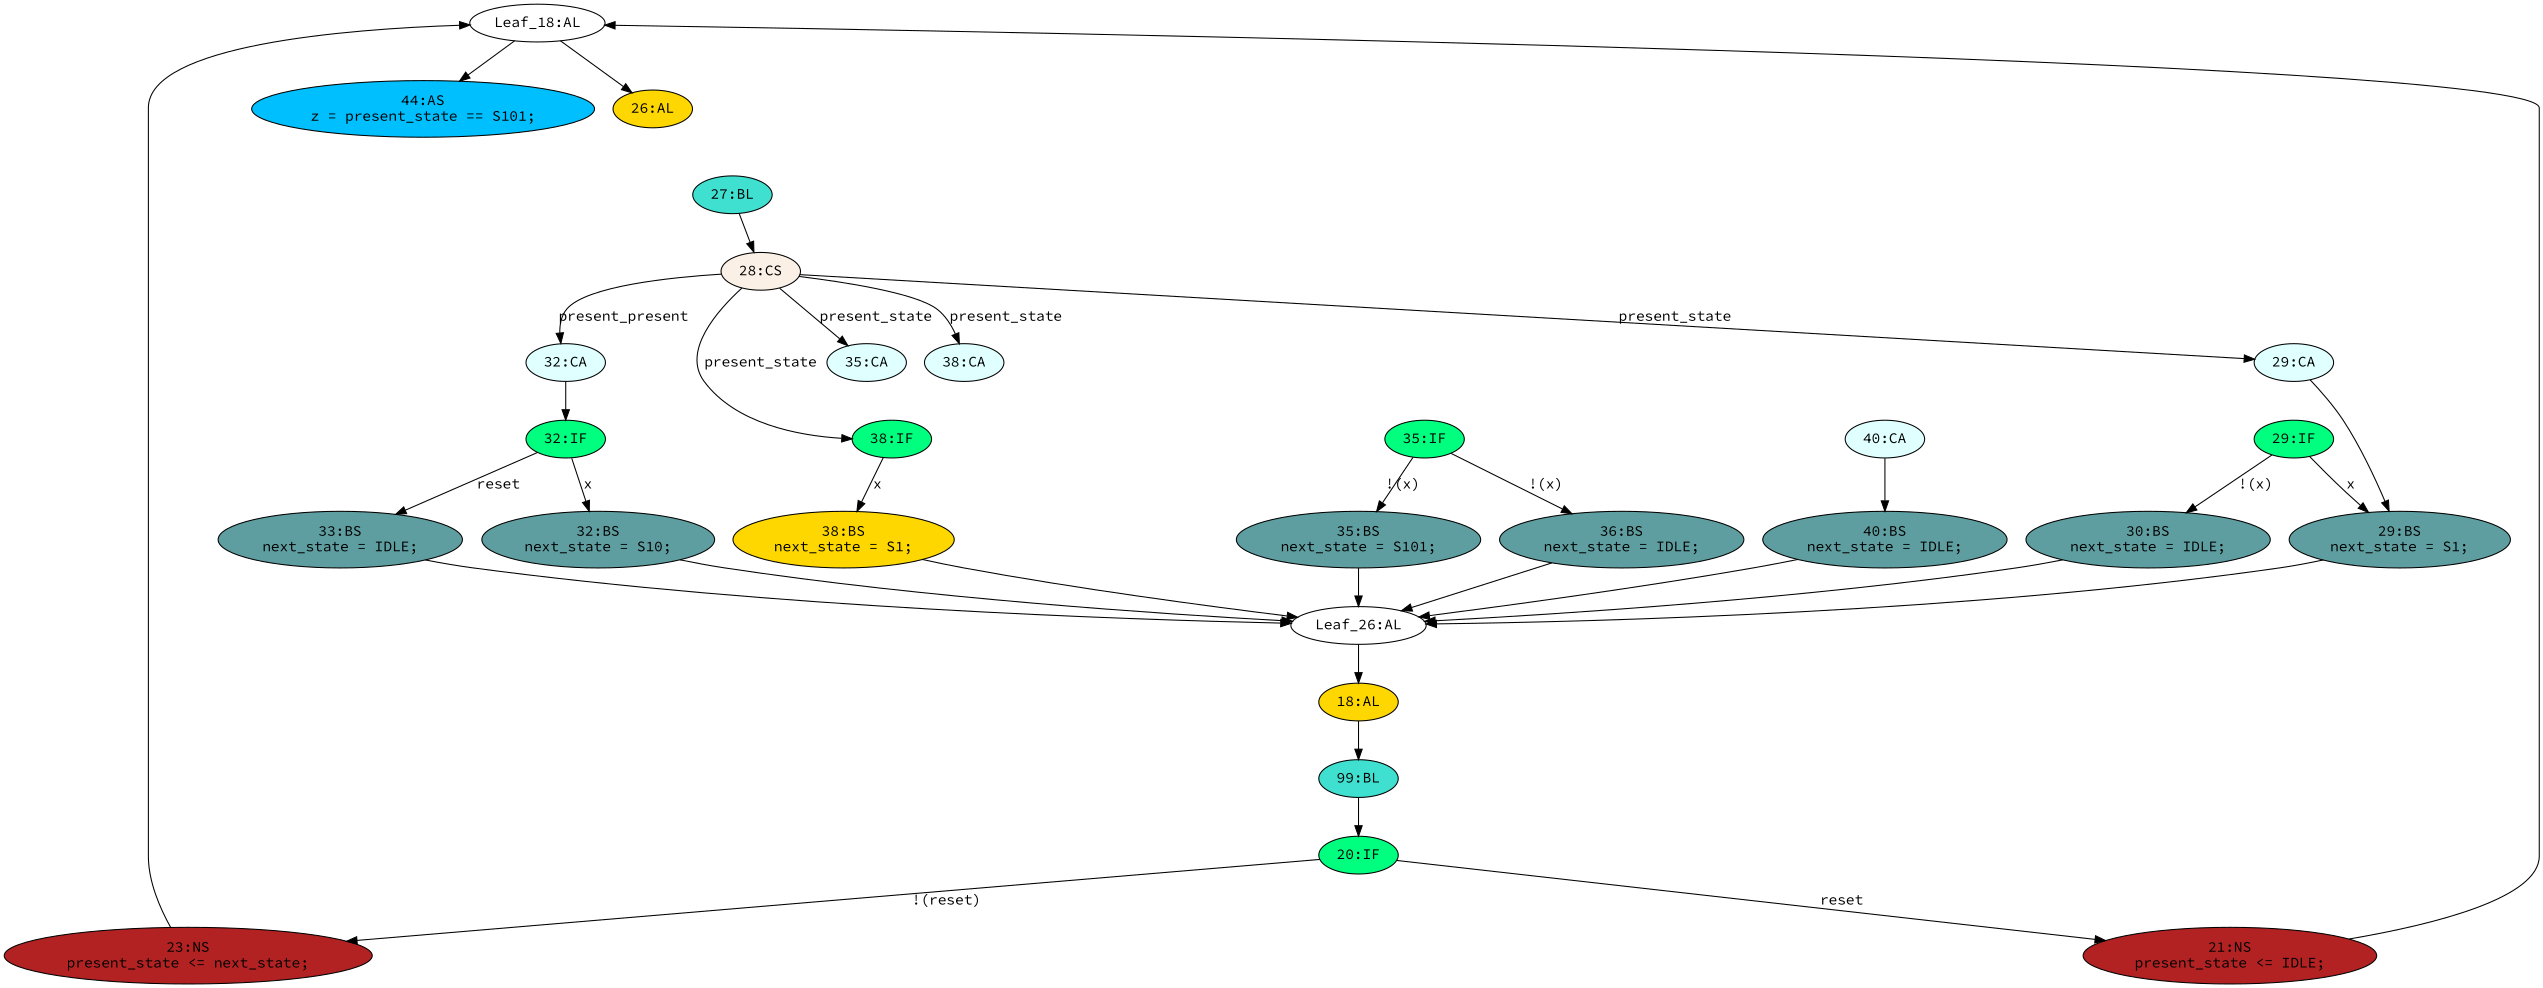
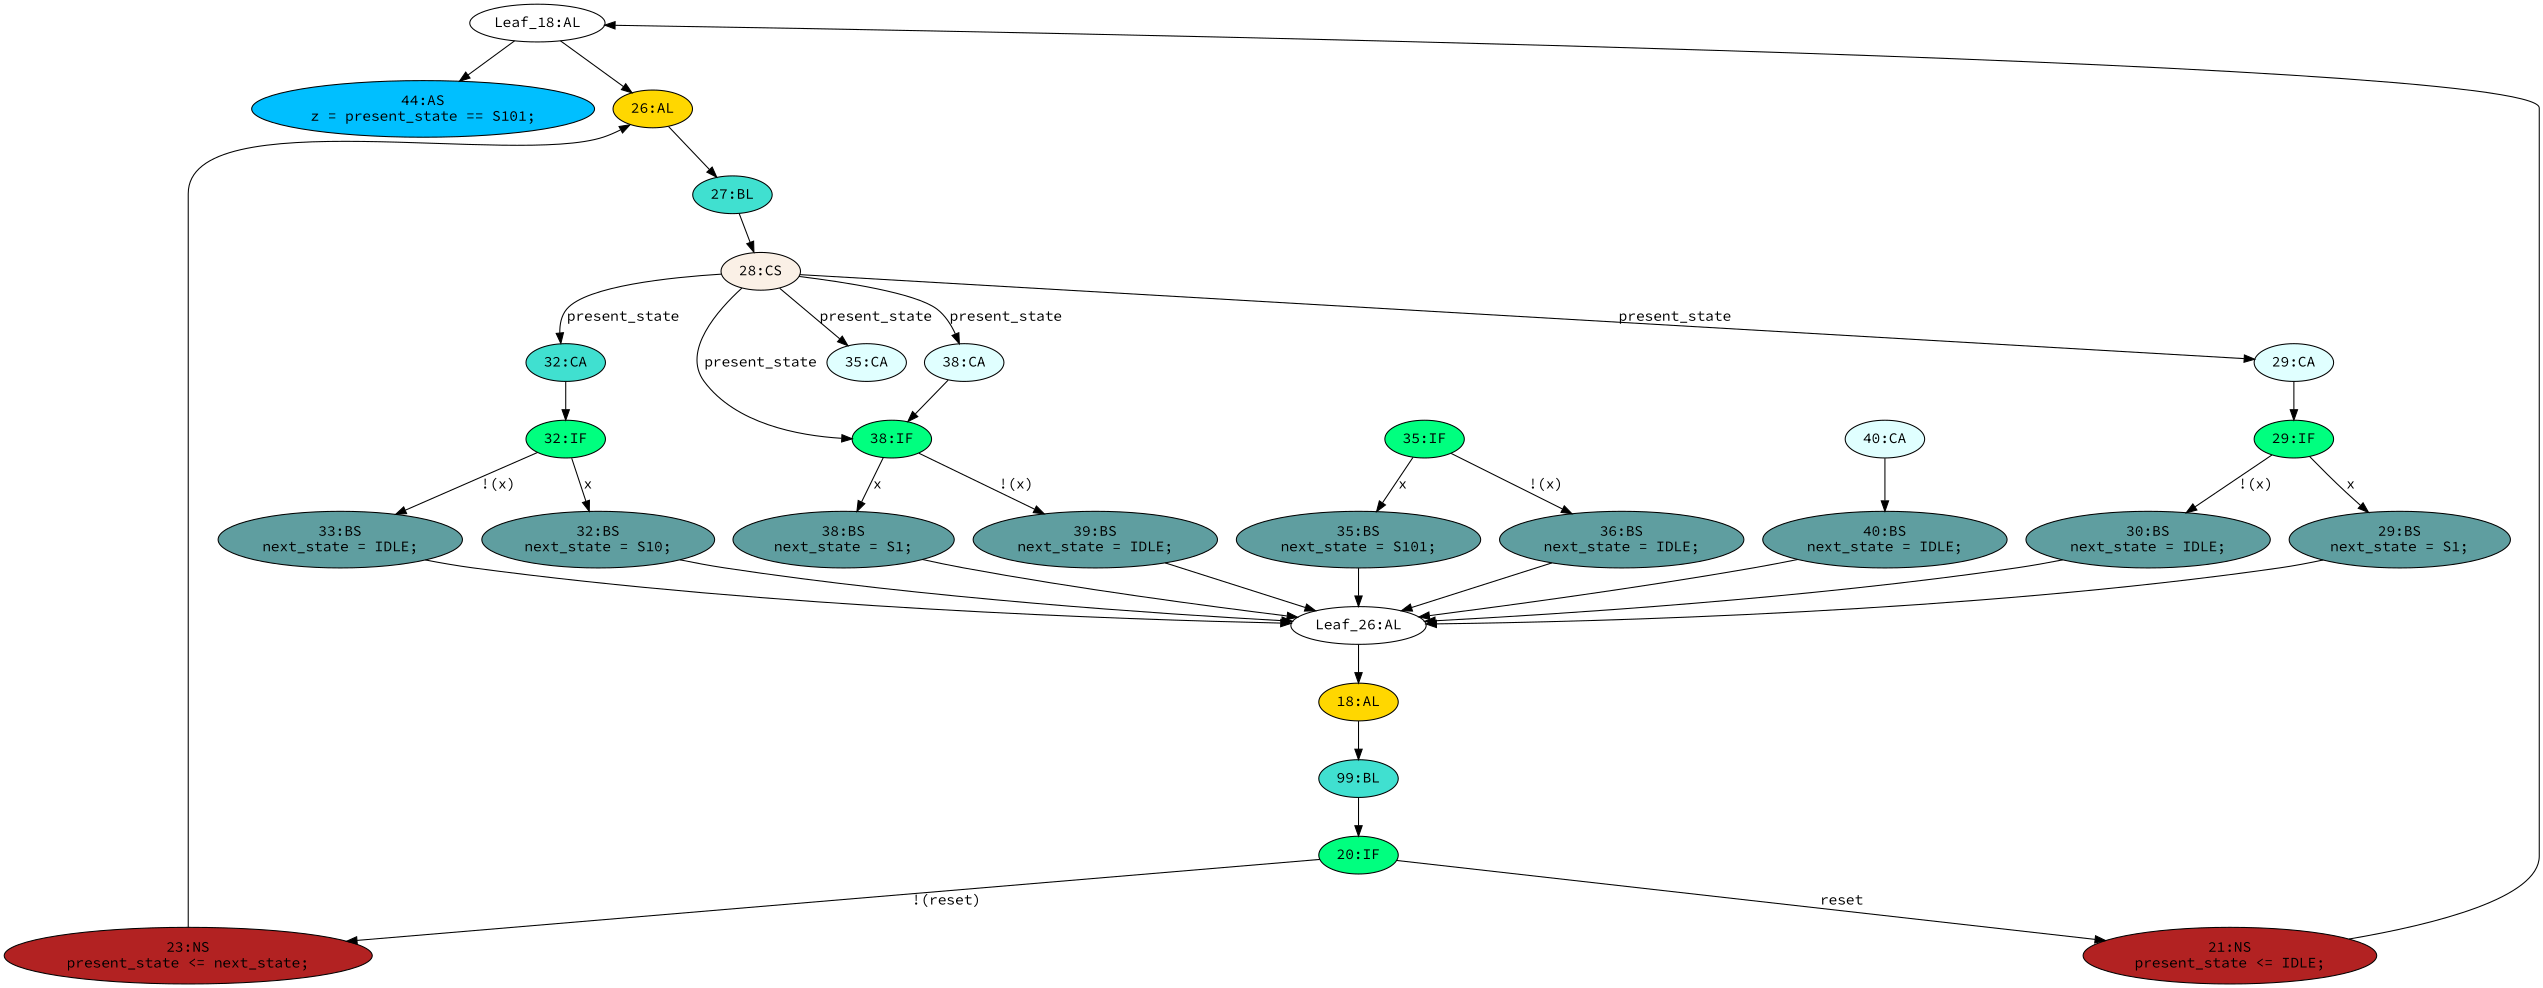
edge "26:AL" -> "27:BL": added
edge "28:CS" -> "32:CA": label "present_present" -> "present_state"
edge "23:NS present_state <= next_state;" -> "Leaf_18:AL": now "23:NS present_state <= next_state;" -> "26:AL"
node "32:CA": fillcolor lightcyan -> turquoise
edge "38:CA" -> "38:IF": added
edge "29:CA" -> "29:BS next_state = S1;": now "29:CA" -> "29:IF"
edge "32:IF" -> "33:BS next_state = IDLE;": label "reset" -> "!(x)"
edge "35:IF" -> "35:BS next_state = S101;": label "!(x)" -> "x"
node "38:BS next_state = S1;": fillcolor gold -> cadetblue
node "39:BS next_state = IDLE;": added
